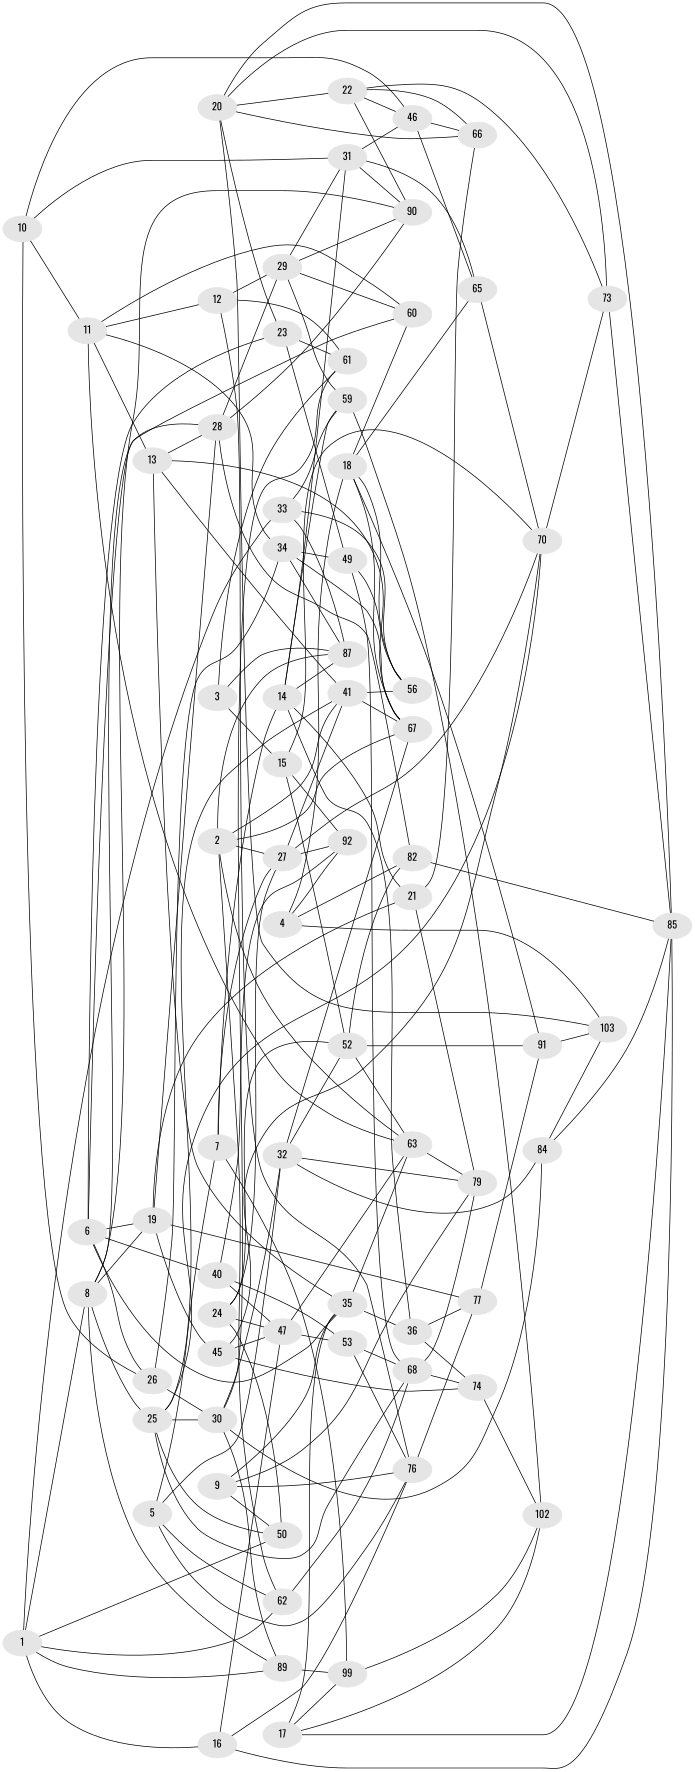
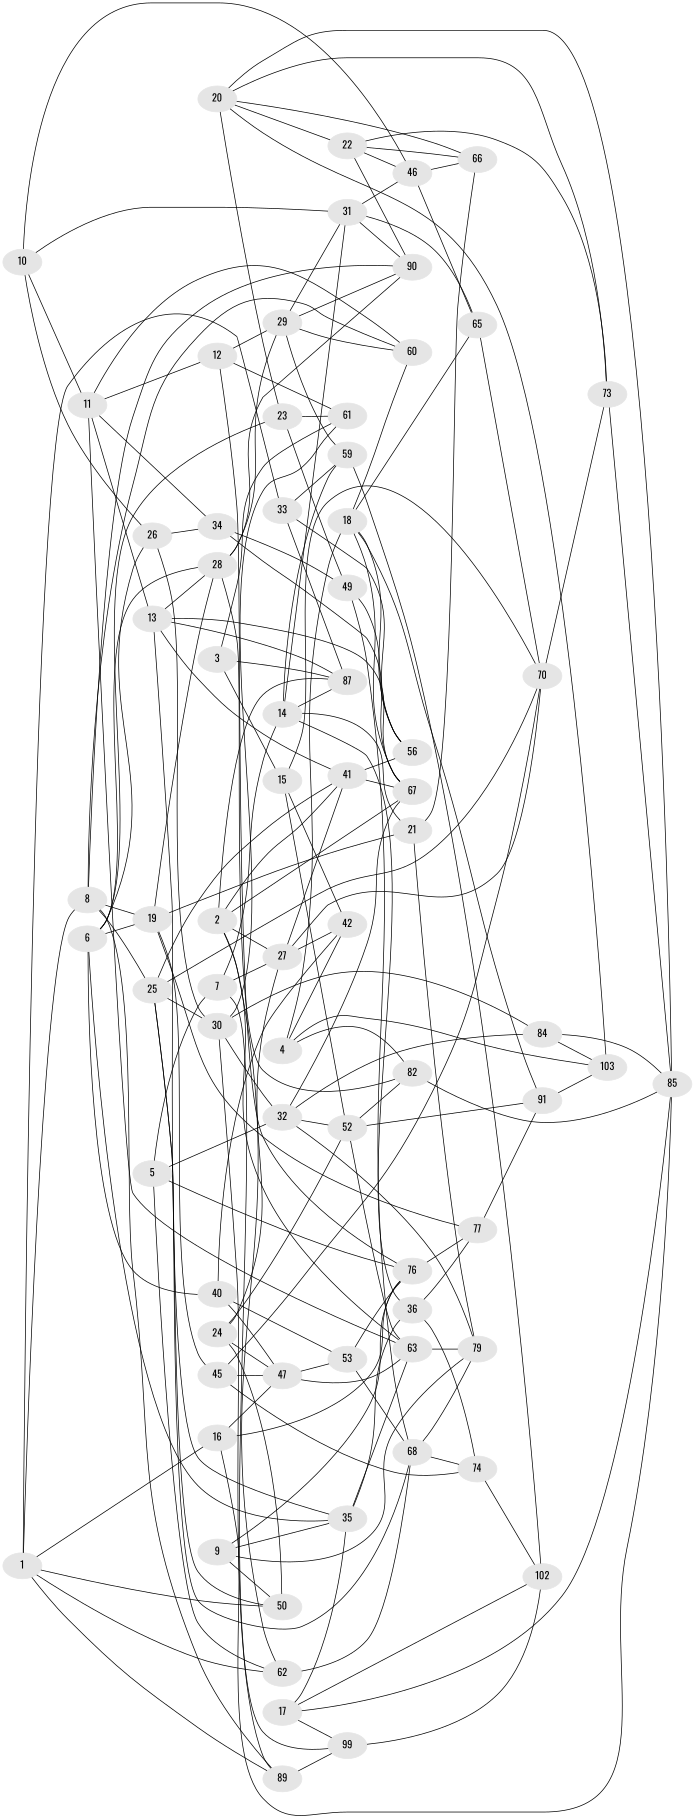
edge "34" -- "87": now "13" -- "87"
node "92": label "92" -> "42"
